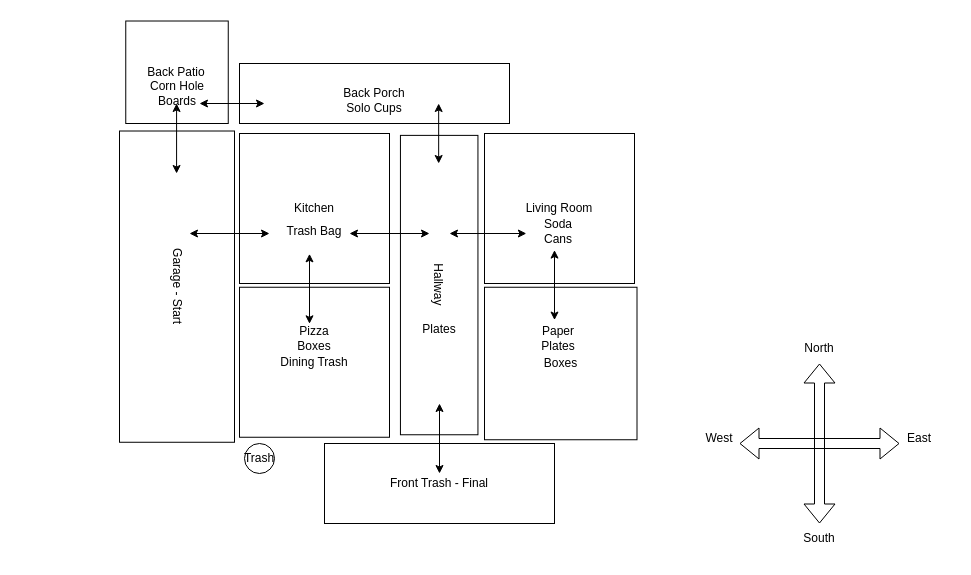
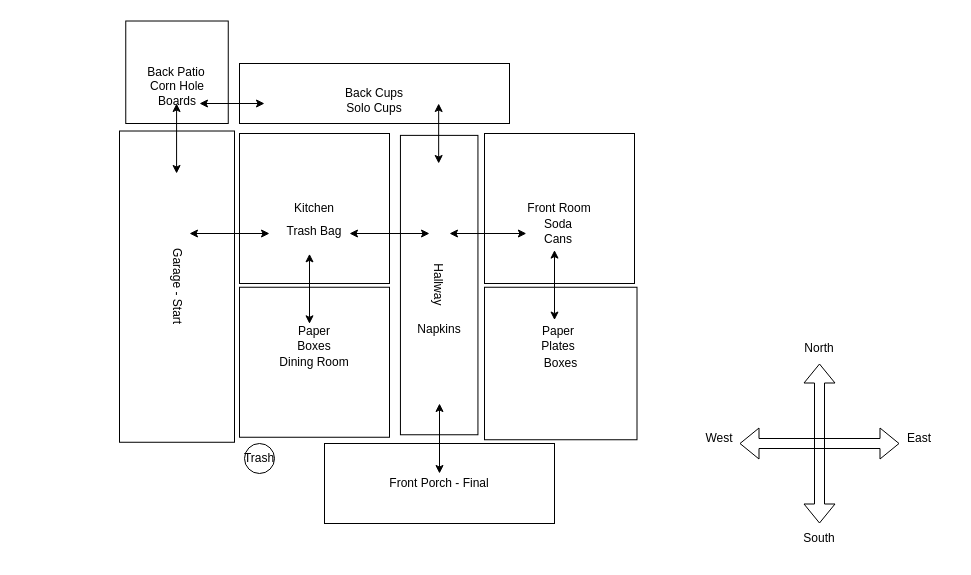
node "Back Porch": label "Back Porch" -> "Back Cups"
node "Living Room": label "Living Room" -> "Front Room"
node "Plates": label "Plates" -> "Napkins"
node "Pizza Boxes": label "Pizza Boxes" -> "Paper Boxes"
node "Dining Trash": label "Dining Trash" -> "Dining Room"
node "Front Trash - Final": label "Front Trash - Final" -> "Front Porch - Final"
